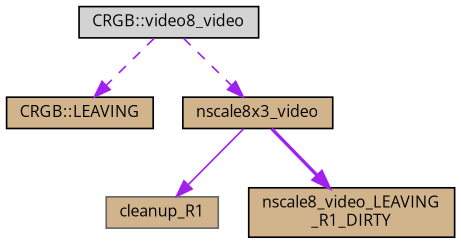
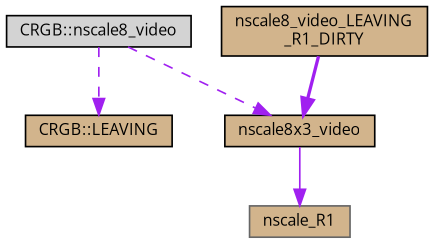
node "CRGB::video8_video": label "CRGB::video8_video" -> "CRGB::nscale8_video"
edge "nscale8x3_video" -> "nscale8_video_LEAVING _R1_DIRTY": reversed
node "cleanup_R1": label "cleanup_R1" -> "nscale_R1"
